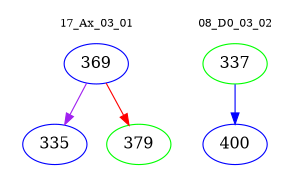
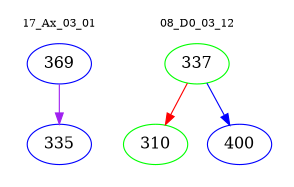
cluster "08_D0_03_02": label "08_D0_03_02" -> "08_D0_03_12"
node "379": removed
node "310": added
